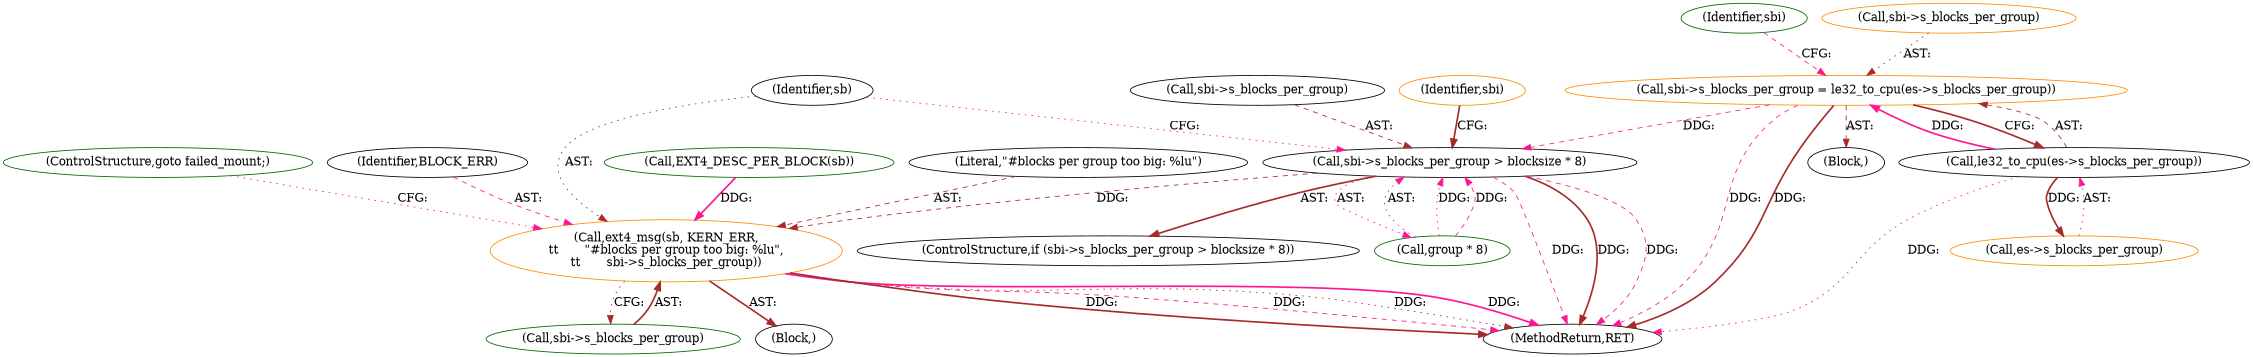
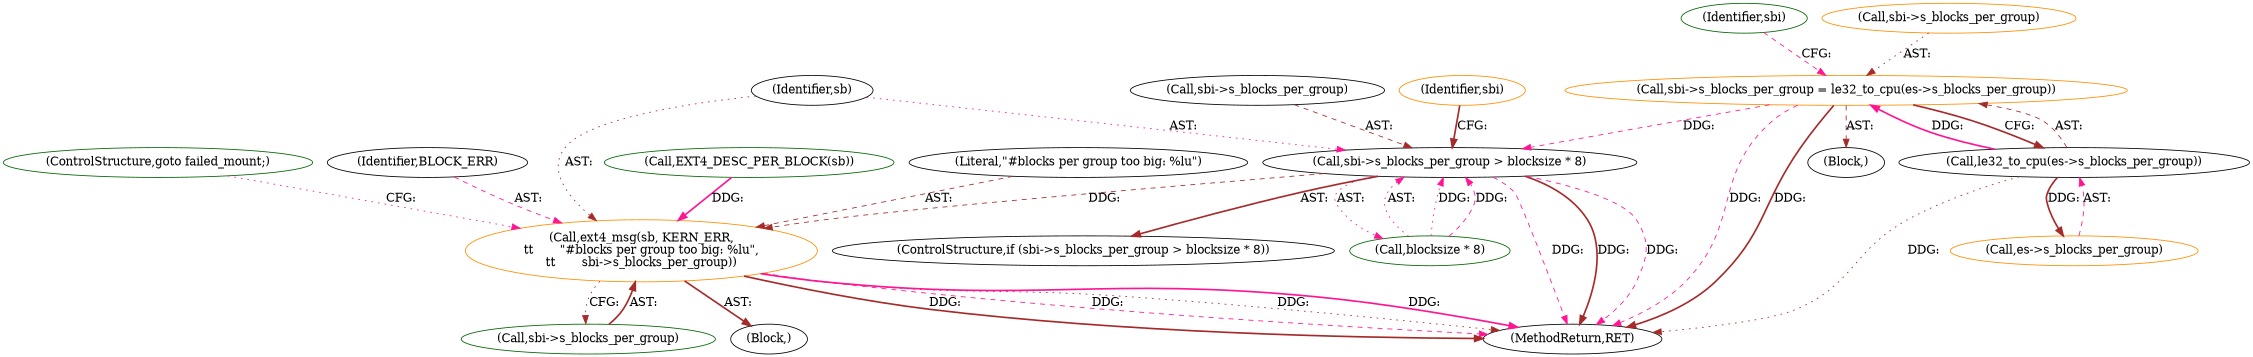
edge "(Identifier,sb)" -> "(Call,sbi->s_blocks_per_group > blocksize * 8)": label "CFG: " -> "AST: "
edge "(Call,es->s_blocks_per_group)" -> "(Call,le32_to_cpu(es->s_blocks_per_group))": style dotted -> dashed
node "(Call,group * 8)": label "(Call,group * 8)" -> "(Call,blocksize * 8)"
edge "(Call,le32_to_cpu(es->s_blocks_per_group))" -> "(MethodReturn,RET)": color deeppink -> brown
